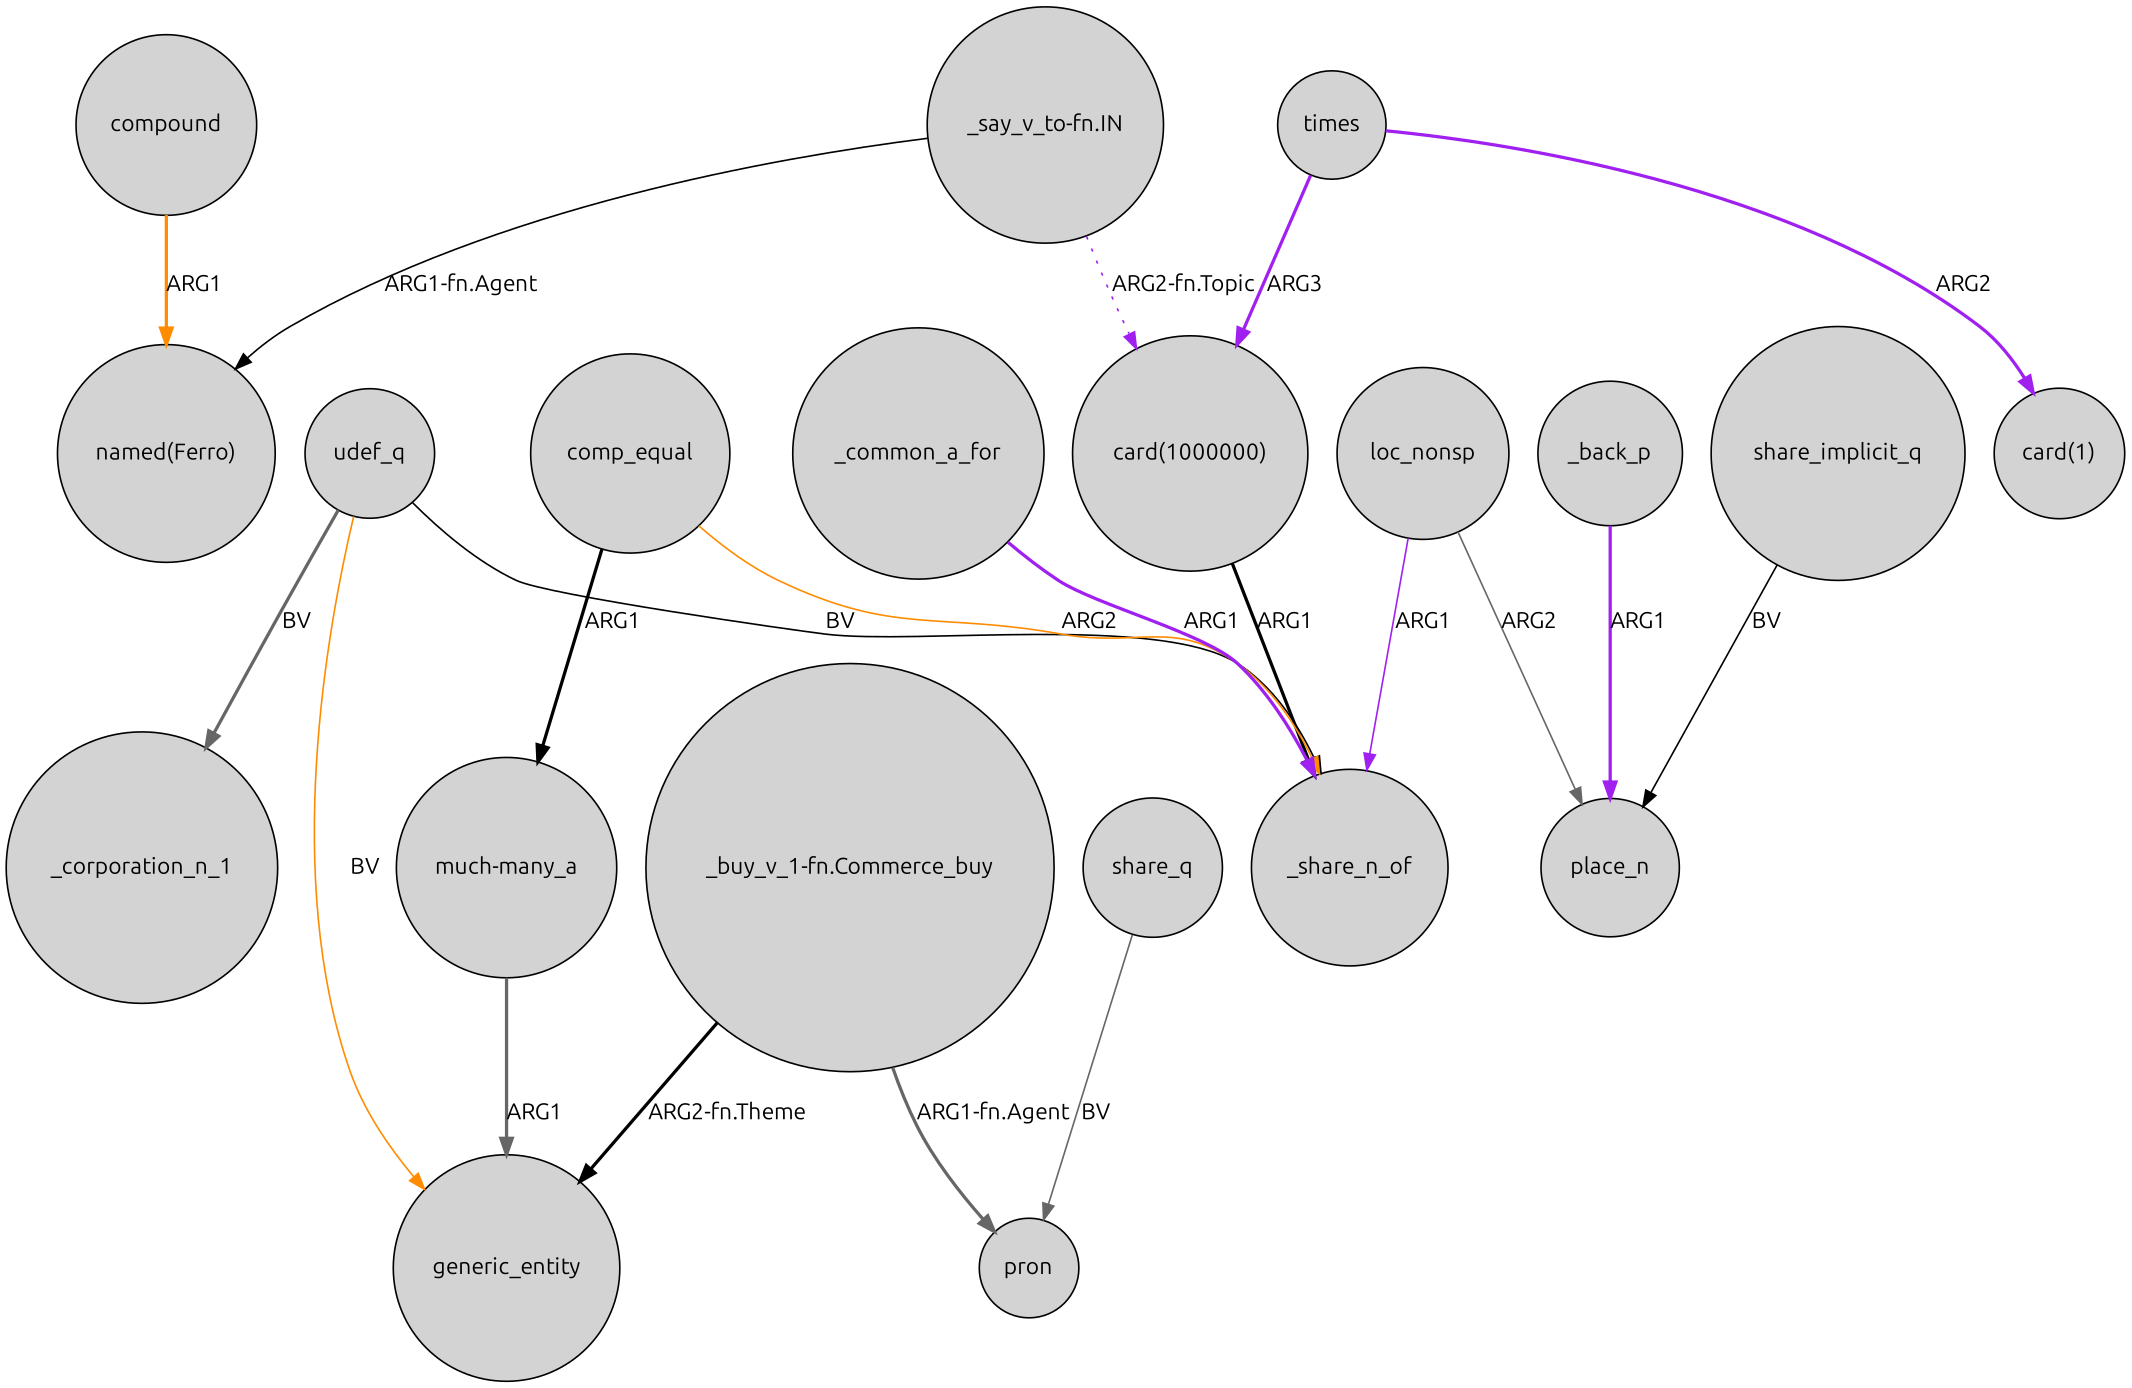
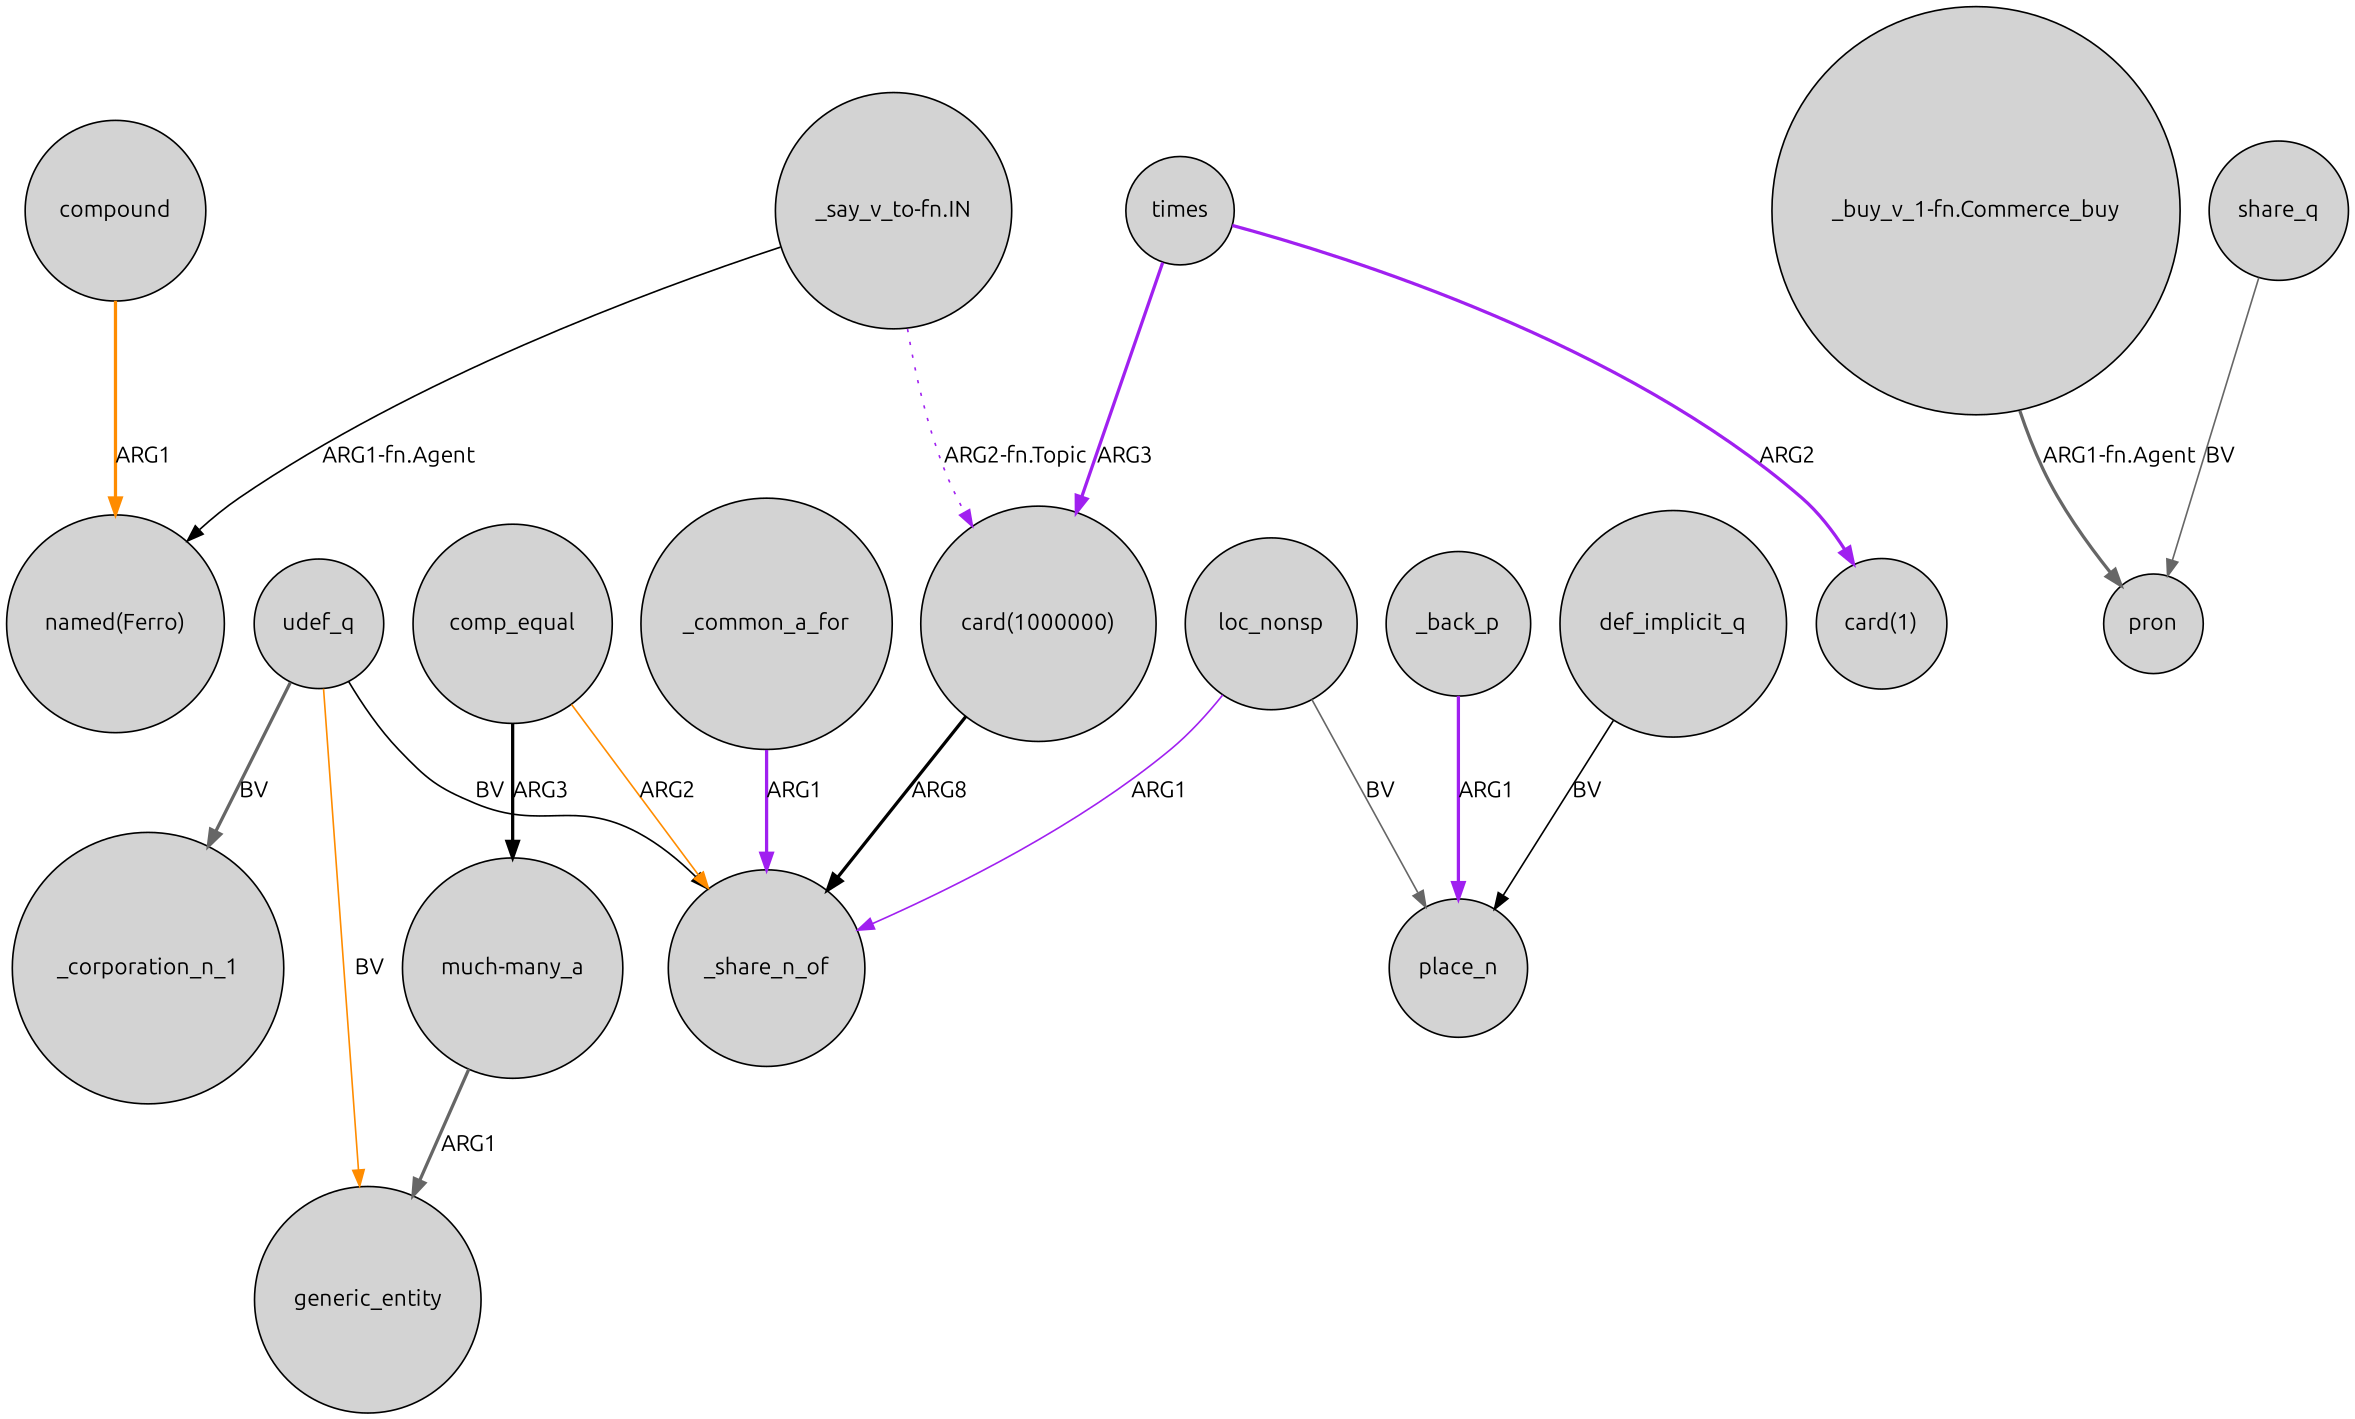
node "share_implicit_q": label "share_implicit_q" -> "def_implicit_q"
edge "comp_equal" -> "much-many_a": label "ARG1" -> "ARG3"
edge "card(1000000)" -> "_share_n_of": label "ARG1" -> "ARG8"
edge "loc_nonsp" -> "place_n": label "ARG2" -> "BV"
edge "_buy_v_1-fn.Commerce_buy" -> "generic_entity": removed, label "ARG2-fn.Theme"
